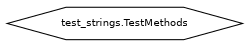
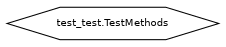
node "test_strings.TestMethods": label "test_strings.TestMethods" -> "test_test.TestMethods"
